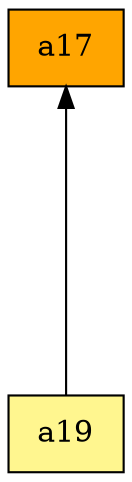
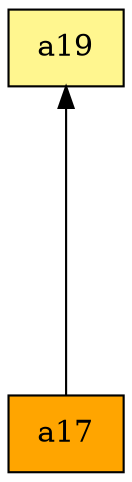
edge "a19" -> "a17": reversed
